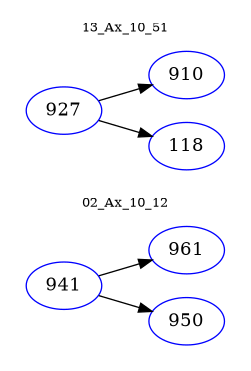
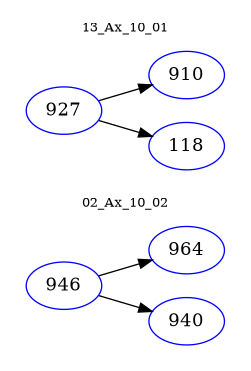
cluster "13_Ax_10_51": label "13_Ax_10_51" -> "13_Ax_10_01"
cluster "02_Ax_10_12": label "02_Ax_10_12" -> "02_Ax_10_02"
node "961": label "961" -> "964"
node "941": label "941" -> "946"
node "950": label "950" -> "940"
